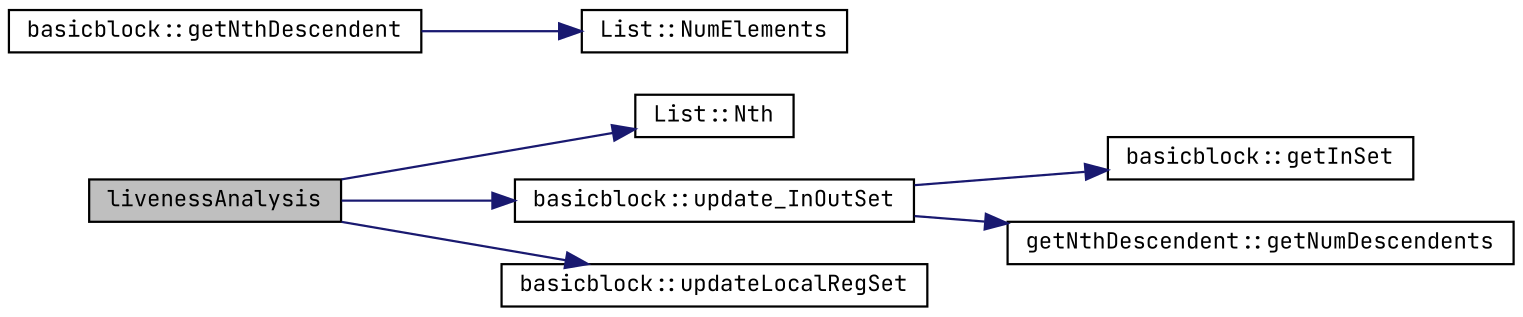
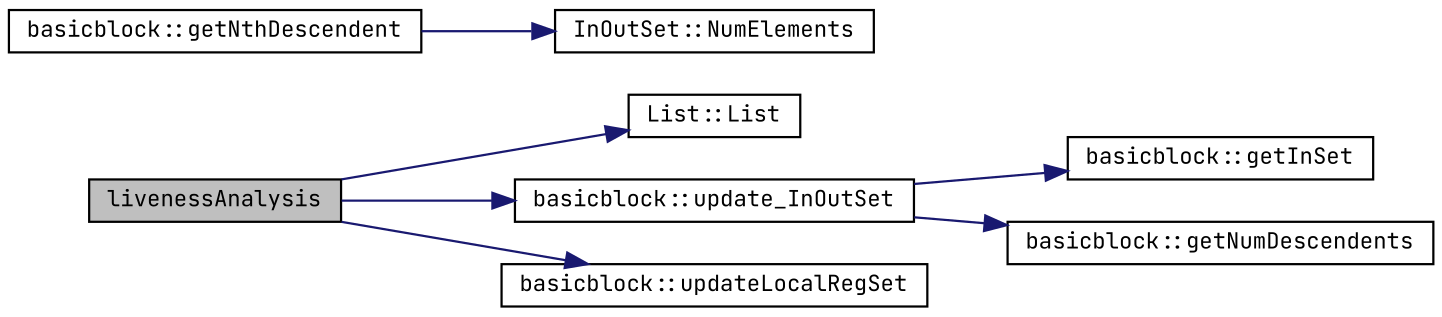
node "List::NumElements": label "List::NumElements" -> "InOutSet::NumElements"
node "List::Nth": label "List::Nth" -> "List::List"
node "getNthDescendent::getNumDescendents": label "getNthDescendent::getNumDescendents" -> "basicblock::getNumDescendents"
